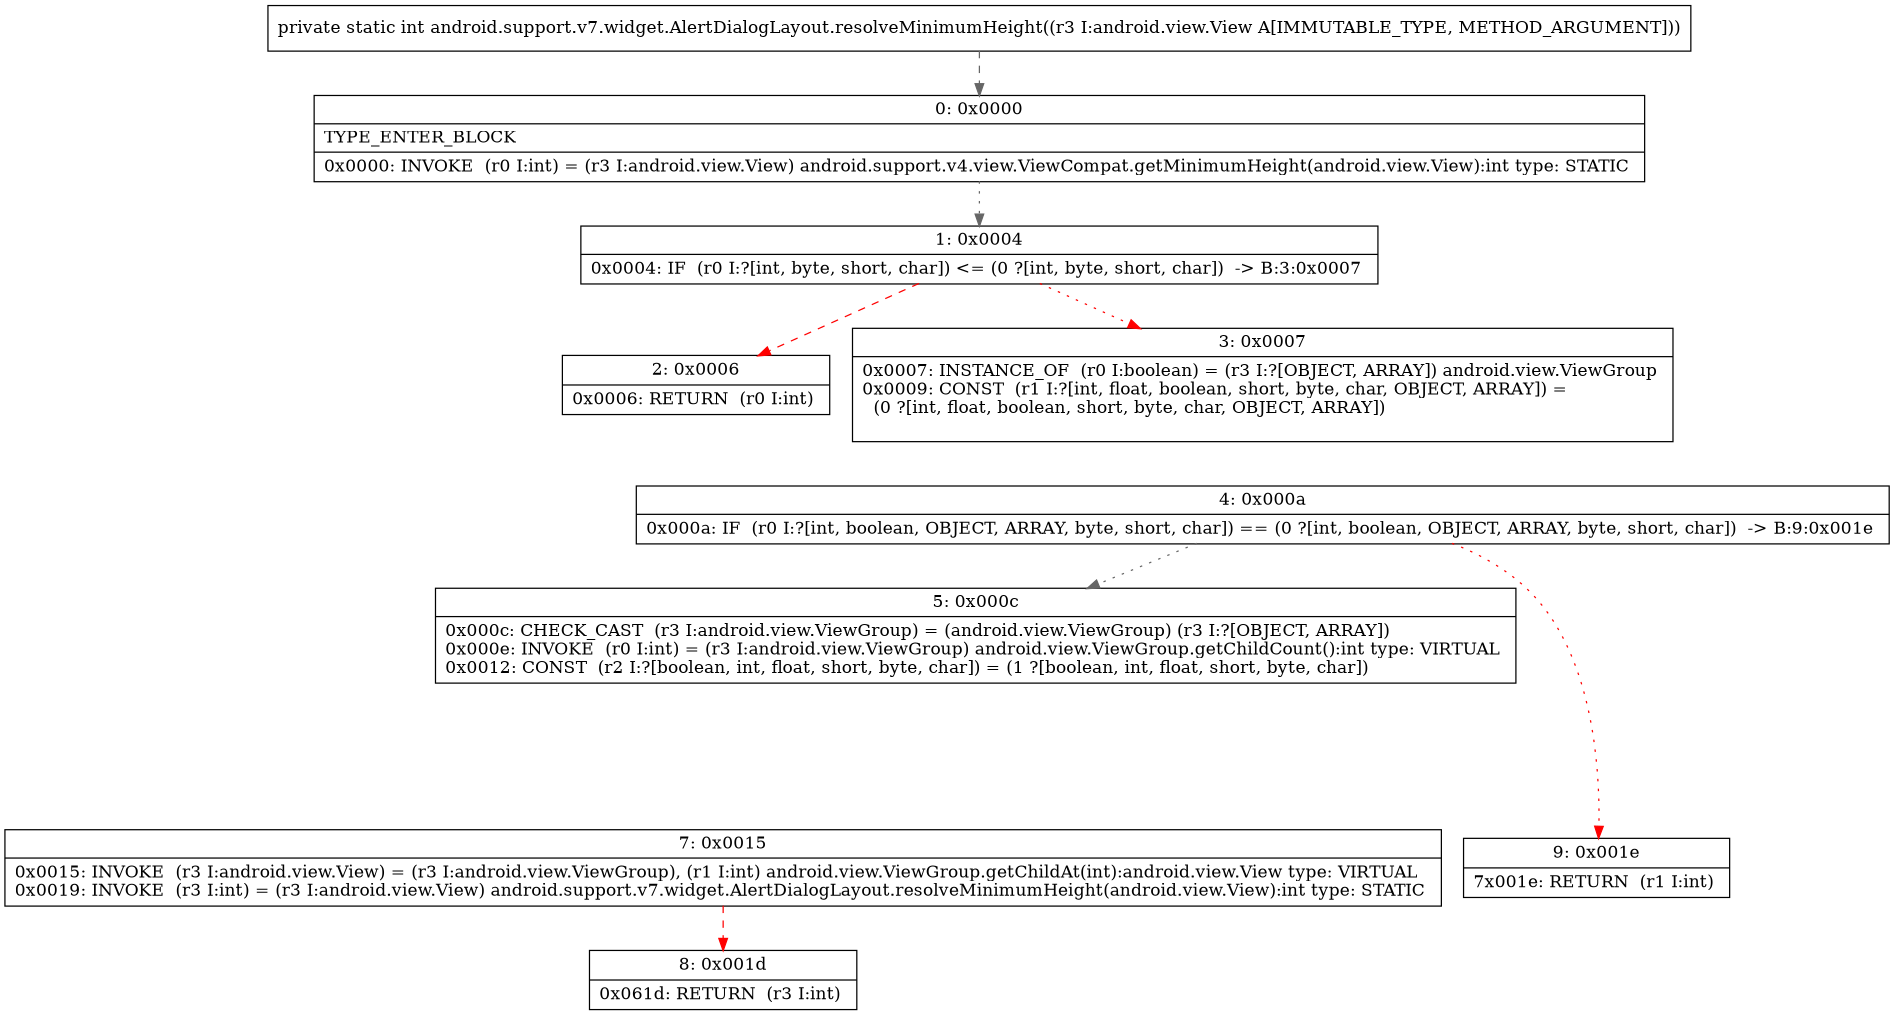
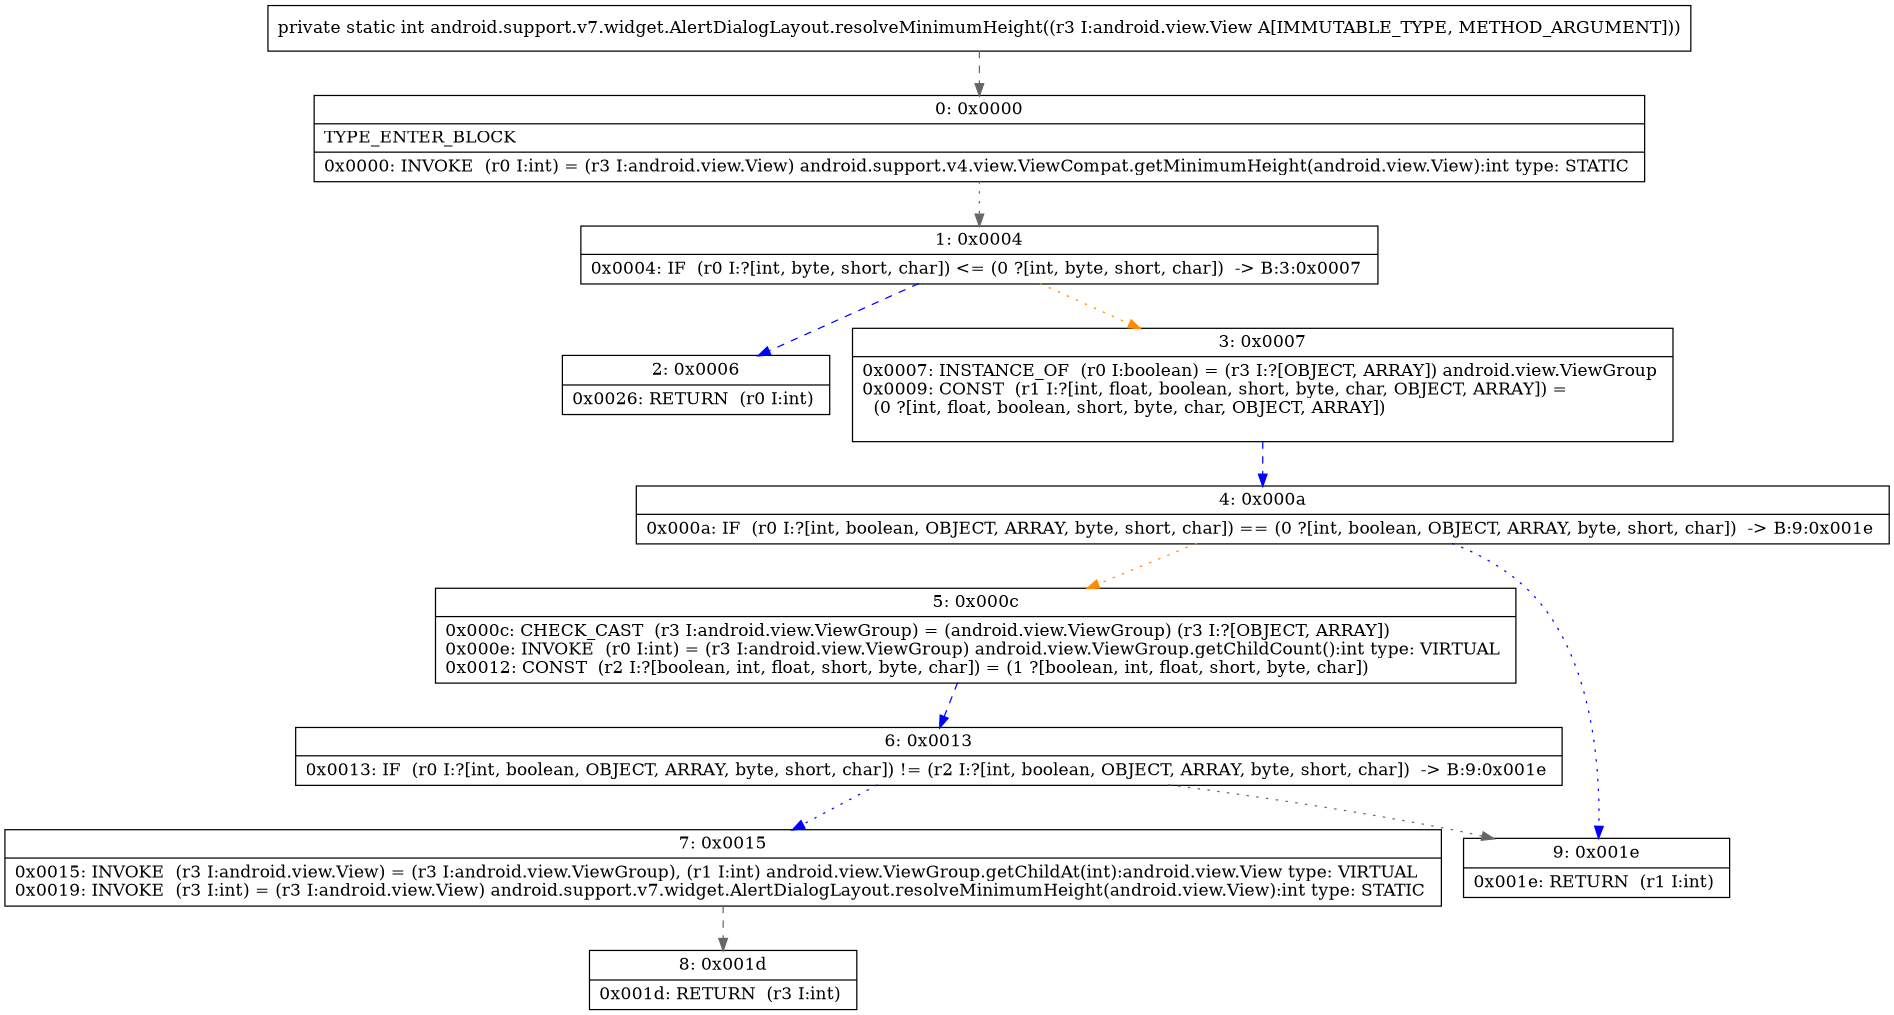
edge "1: 0x0004" -> "3: 0x0007": color red -> darkorange
edge "1: 0x0004" -> "2: 0x0006": color red -> blue
node "2: 0x0006": text "0x0006: RETURN  (r0 I:int)" -> "0x0026: RETURN  (r0 I:int)"
edge "3: 0x0007" -> "4: 0x000a": added
edge "4: 0x000a" -> "5: 0x000c": color gray40 -> darkorange
edge "4: 0x000a" -> "9: 0x001e": color red -> blue
node "6: 0x0013": added
node "9: 0x001e": text "7x001e: RETURN  (r1 I:int)" -> "0x001e: RETURN  (r1 I:int)"
edge "7: 0x0015" -> "8: 0x001d": color red -> gray40
node "8: 0x001d": text "0x061d: RETURN  (r3 I:int)" -> "0x001d: RETURN  (r3 I:int)"
